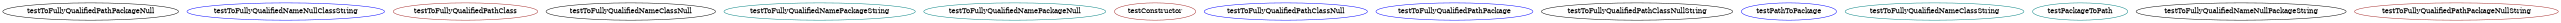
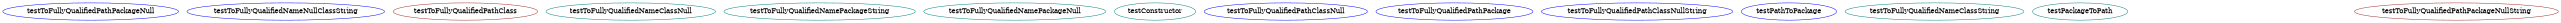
node "testToFullyQualifiedPathPackageNull": color black -> blue
node "testToFullyQualifiedNameClassNull": color black -> teal
node "testConstructor": color brown -> teal
node "testToFullyQualifiedPathClassNullString": color black -> blue
node "testToFullyQualifiedNameNullPackageString": removed
